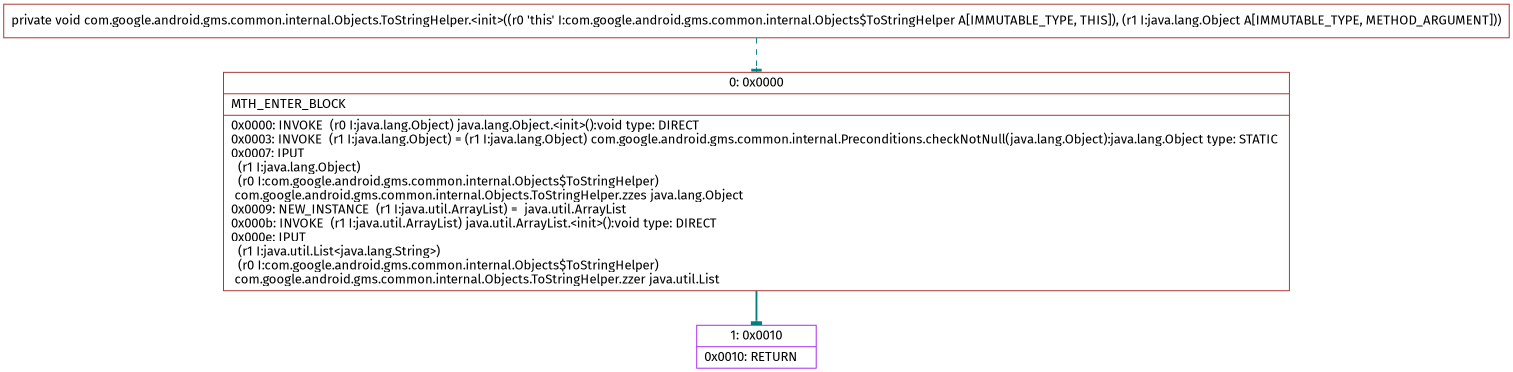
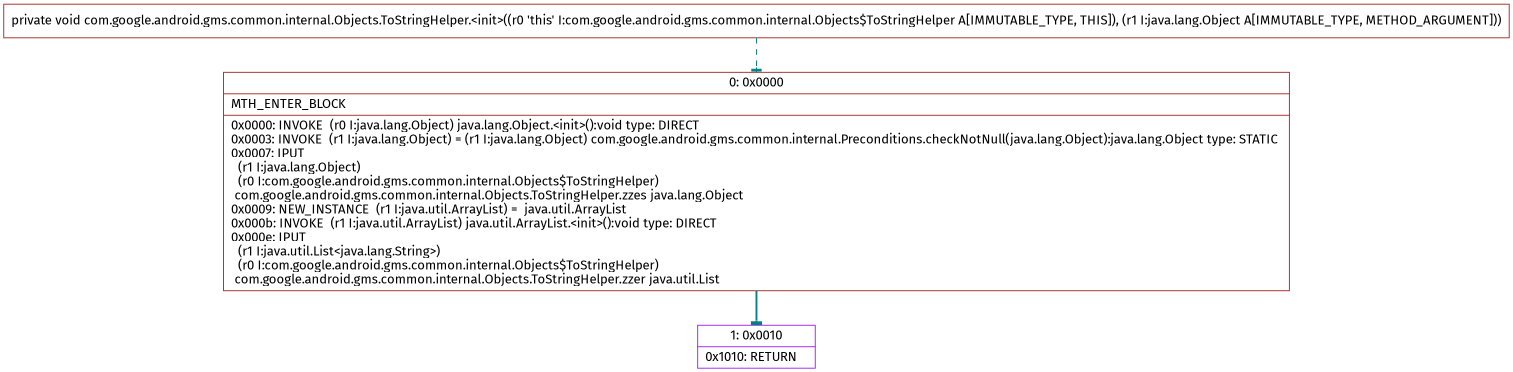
node "1: 0x0010": text "0x0010: RETURN" -> "0x1010: RETURN"
